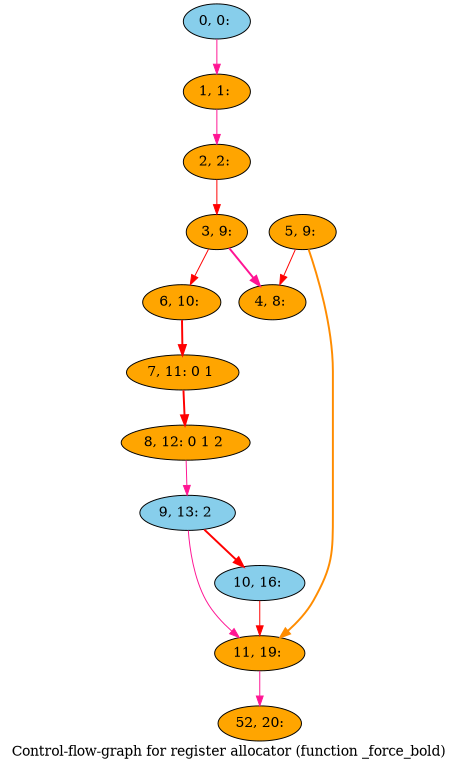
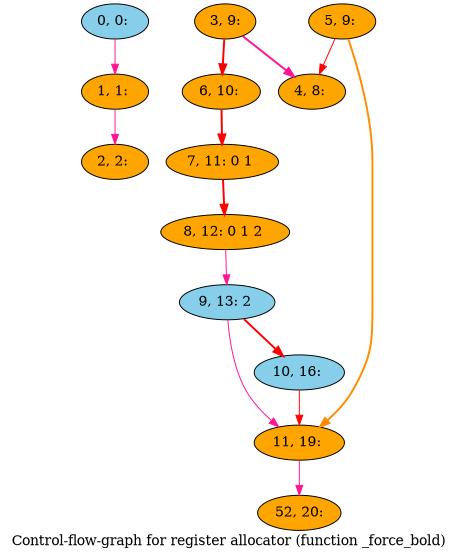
edge "2, 2:" -> "3, 9:": removed
edge "3, 9:" -> "6, 10:": style solid -> bold
